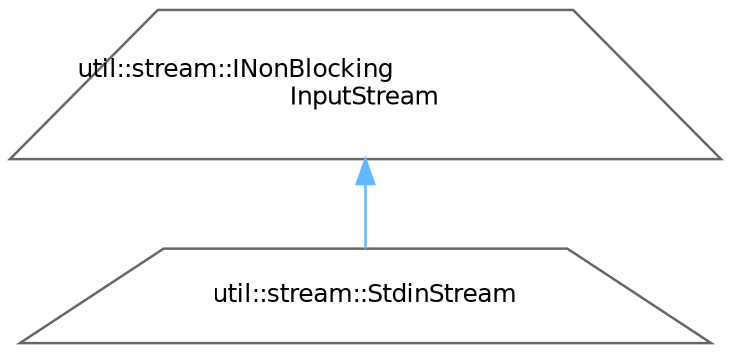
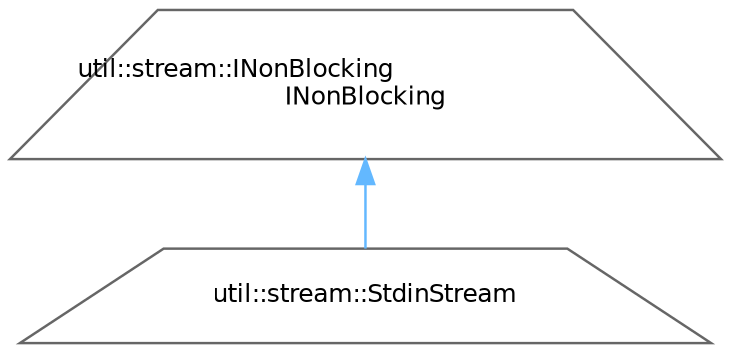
node "util::stream::INonBlocking InputStream": label "util::stream::INonBlocking InputStream" -> "util::stream::INonBlocking INonBlocking"
